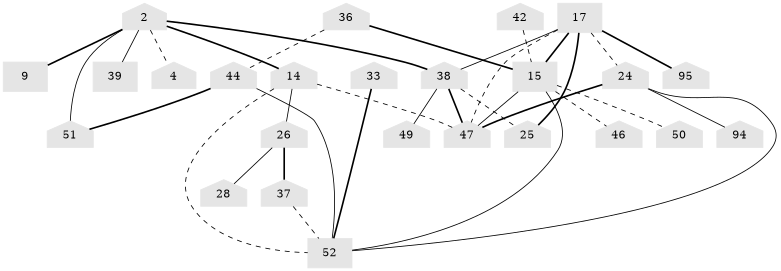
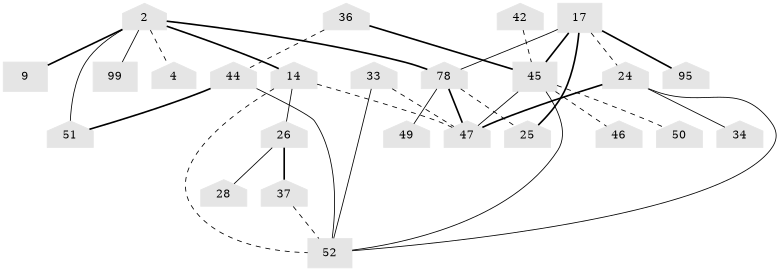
edge "17" -- "47": now "33" -- "47"
node "39": label "39" -> "99"
node "38": label "38" -> "78"
node "15": label "15" -> "45"
node "94": label "94" -> "34"
edge "33" -- "52": style bold -> solid
